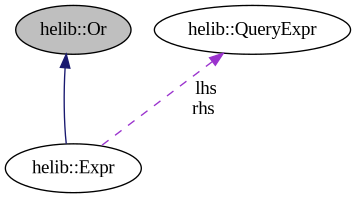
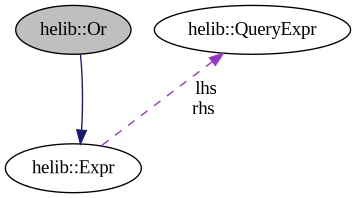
edge "helib::Expr" -> "helib::Or": reversed
